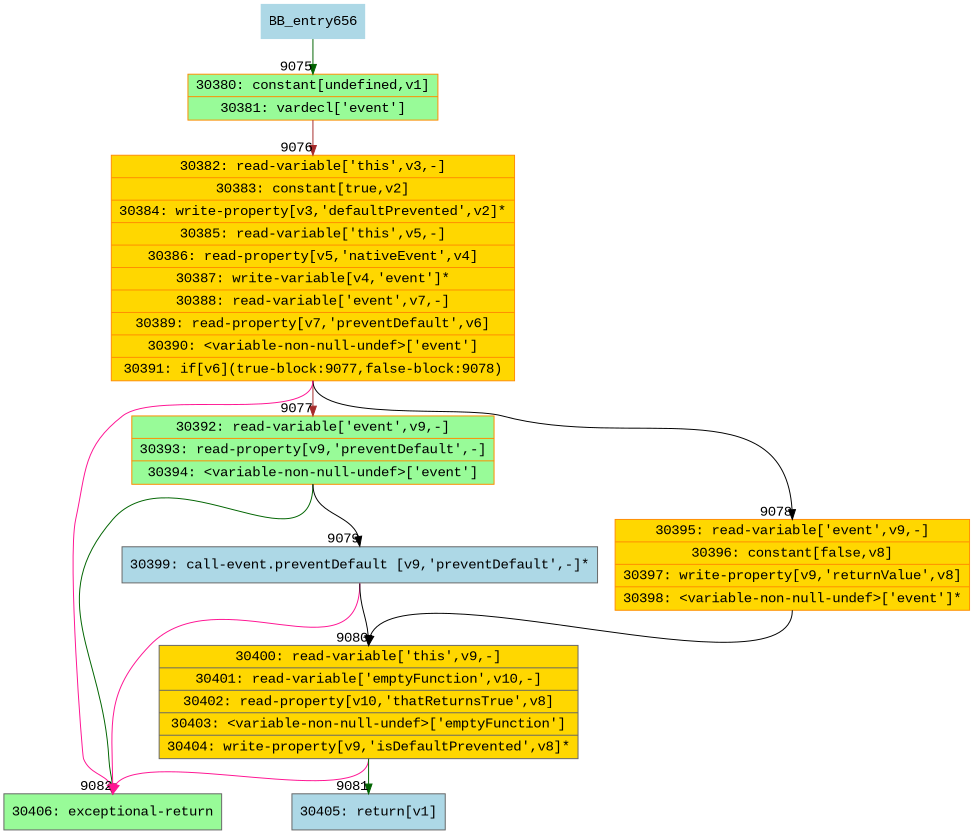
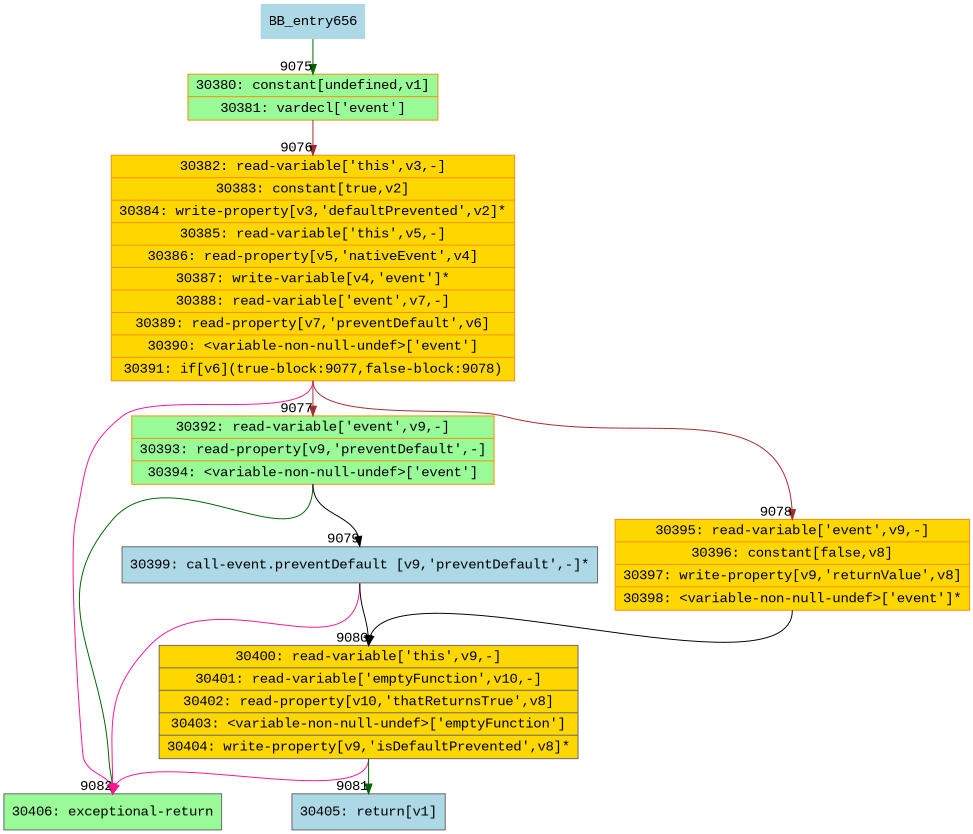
edge "30382: read-variable['this',v3,-]" -> "30395: read-variable['event',v9,-]": color black -> brown
